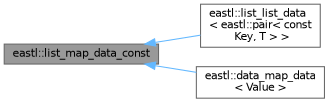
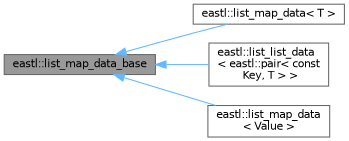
node "eastl::list_map_data< T >": added
node "eastl::list_map_data_const": label "eastl::list_map_data_const" -> "eastl::list_map_data_base"
node "eastl::data_map_data < Value >": label "eastl::data_map_data < Value >" -> "eastl::list_map_data < Value >"
